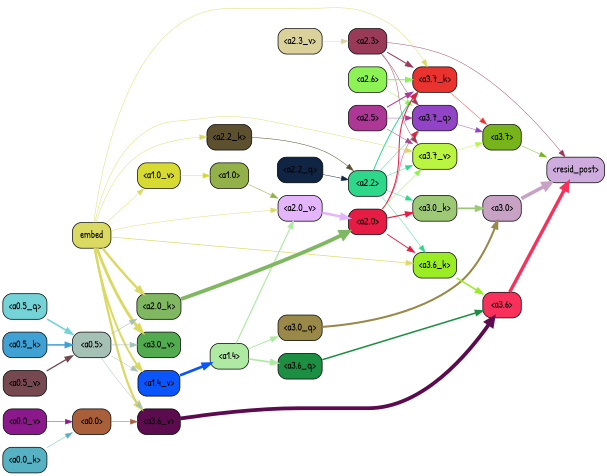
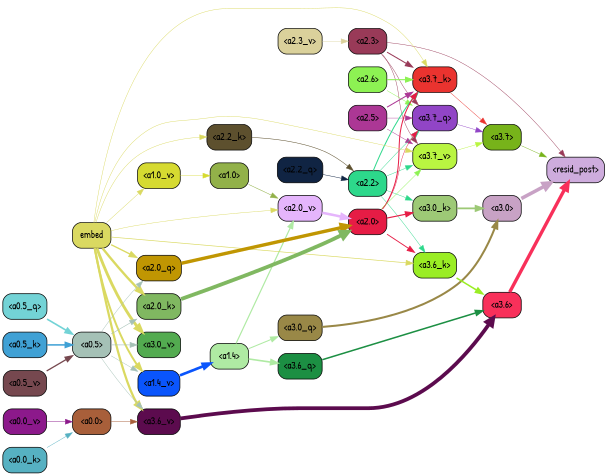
node "<a2.0_q>": added
